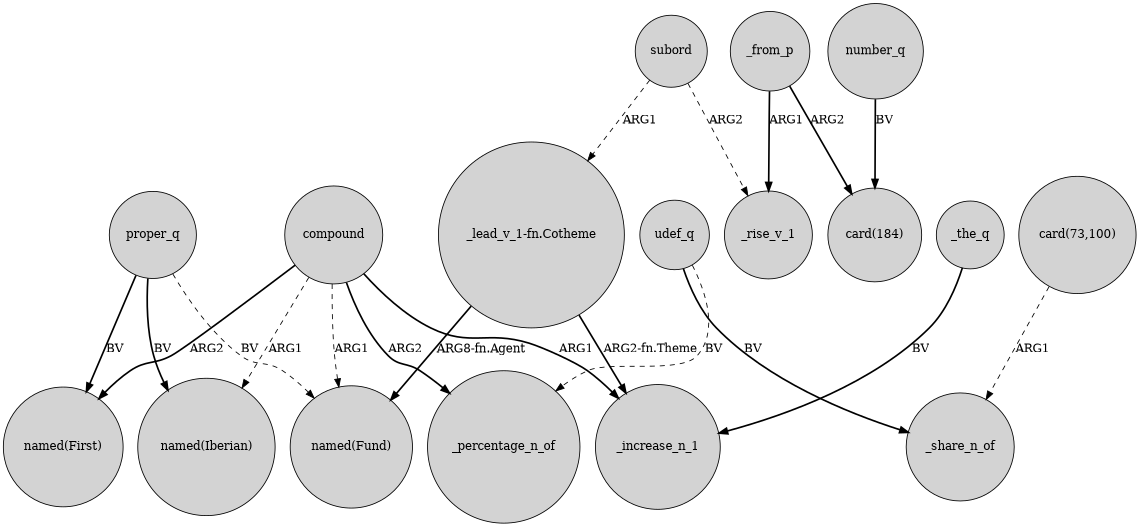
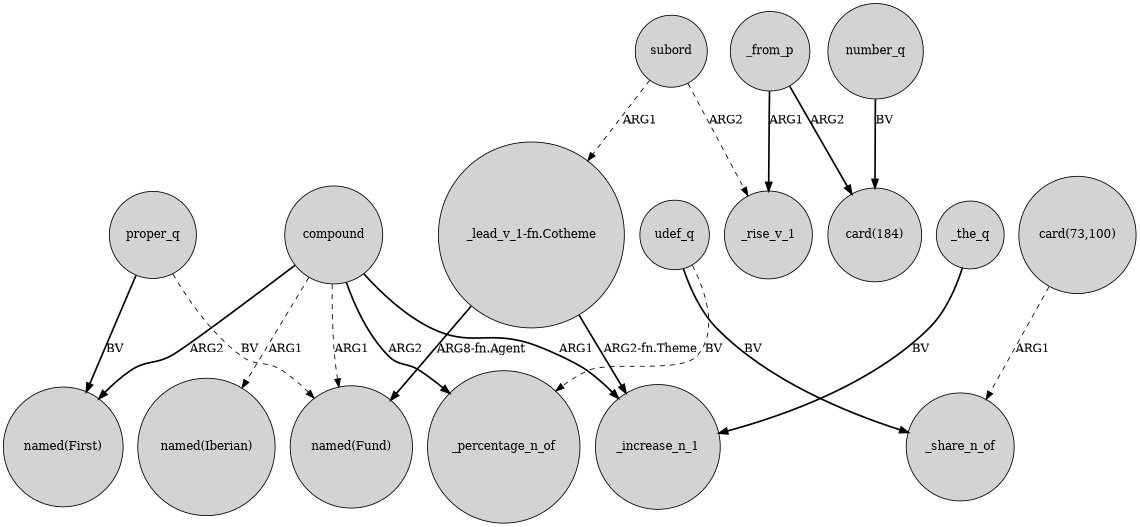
edge "proper_q" -> "named(Iberian)": removed, label "BV"
